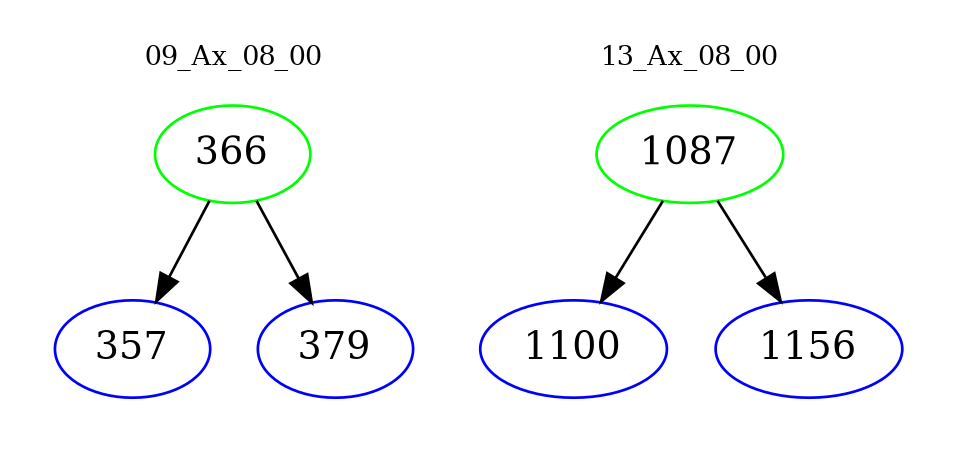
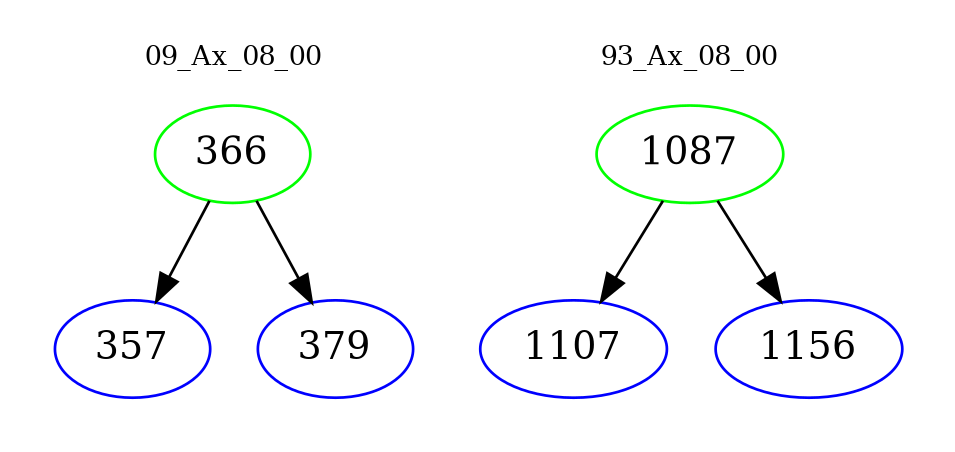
cluster "13_Ax_08_00": label "13_Ax_08_00" -> "93_Ax_08_00"
node "1100": label "1100" -> "1107"
